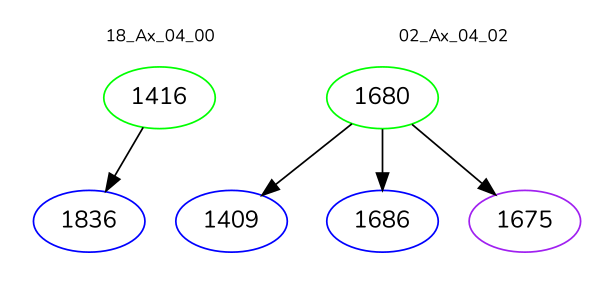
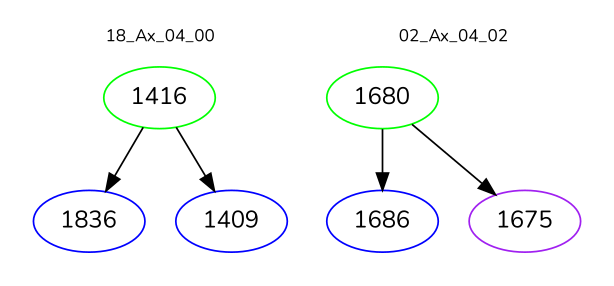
edge "1680" -> "1409": now "1416" -> "1409"
